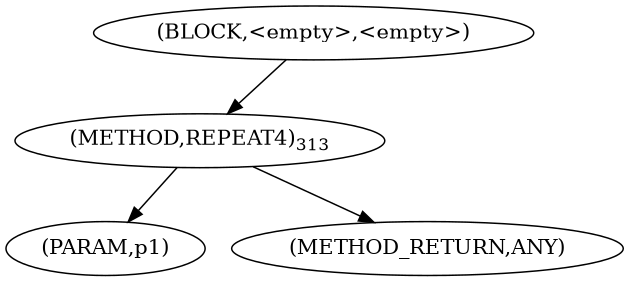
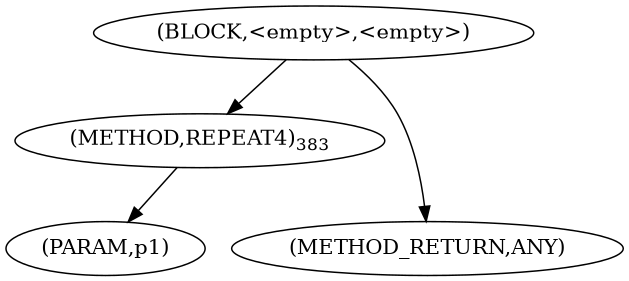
node "(METHOD,REPEAT4)": text "313" -> "383"
edge "(METHOD,REPEAT4)" -> "(METHOD_RETURN,ANY)": now "(BLOCK,<empty>,<empty>)" -> "(METHOD_RETURN,ANY)"
